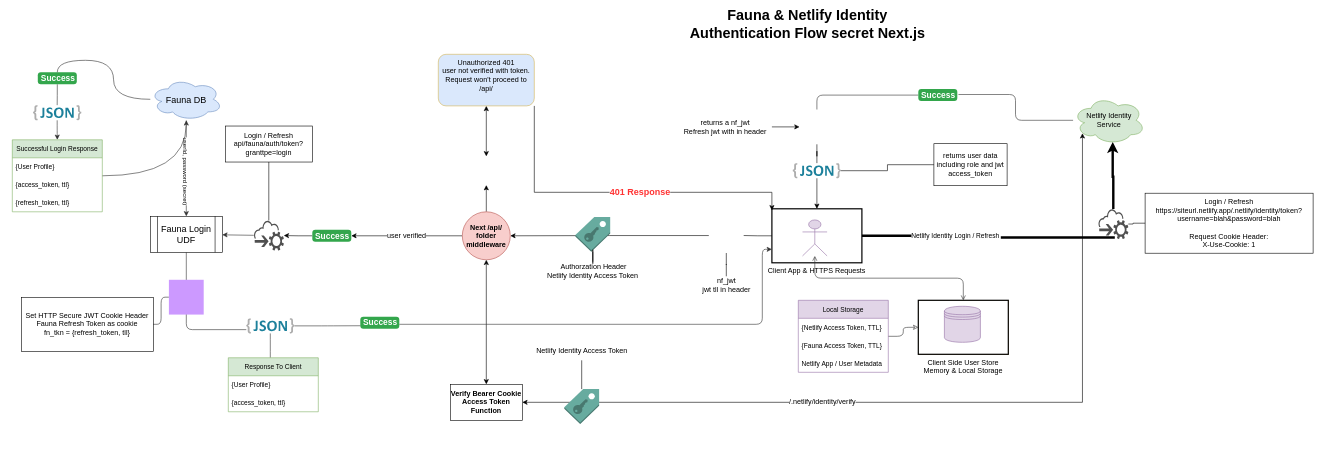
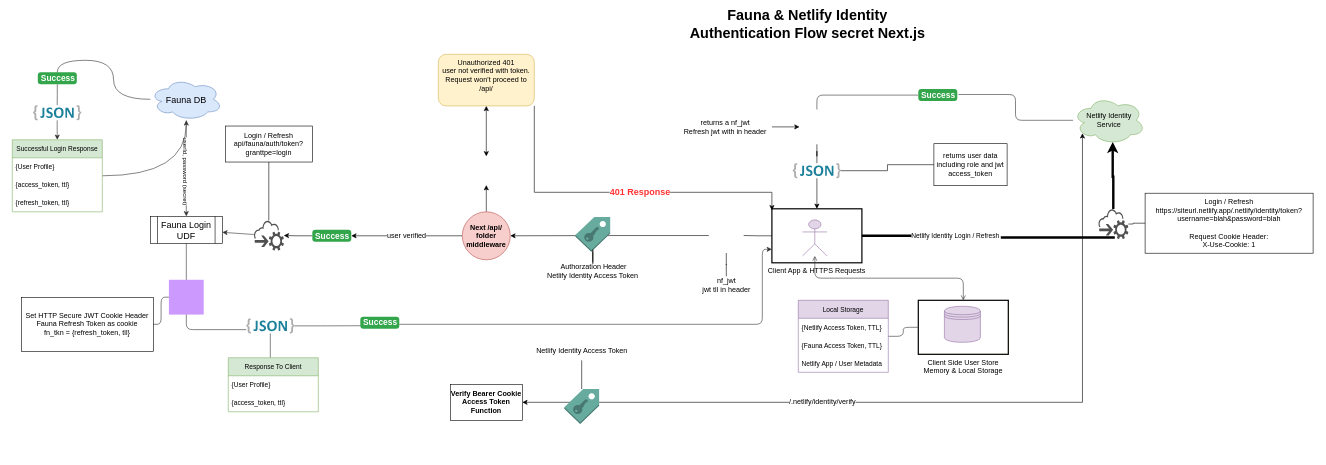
node "Unauthorized 401 user not verified with token. Request won't proceed to /api/": fillcolor #dae8fc -> #fff2cc
node "Fauna Login UDF": size 72x36 -> 72x27
edge "Local Storage" -> "Client Side User Store Memory & Local Storage": arrowhead classic -> none
edge "Next /api/ folder middleware" -- "Verify Bearer Cookie Access Token Function": removed
